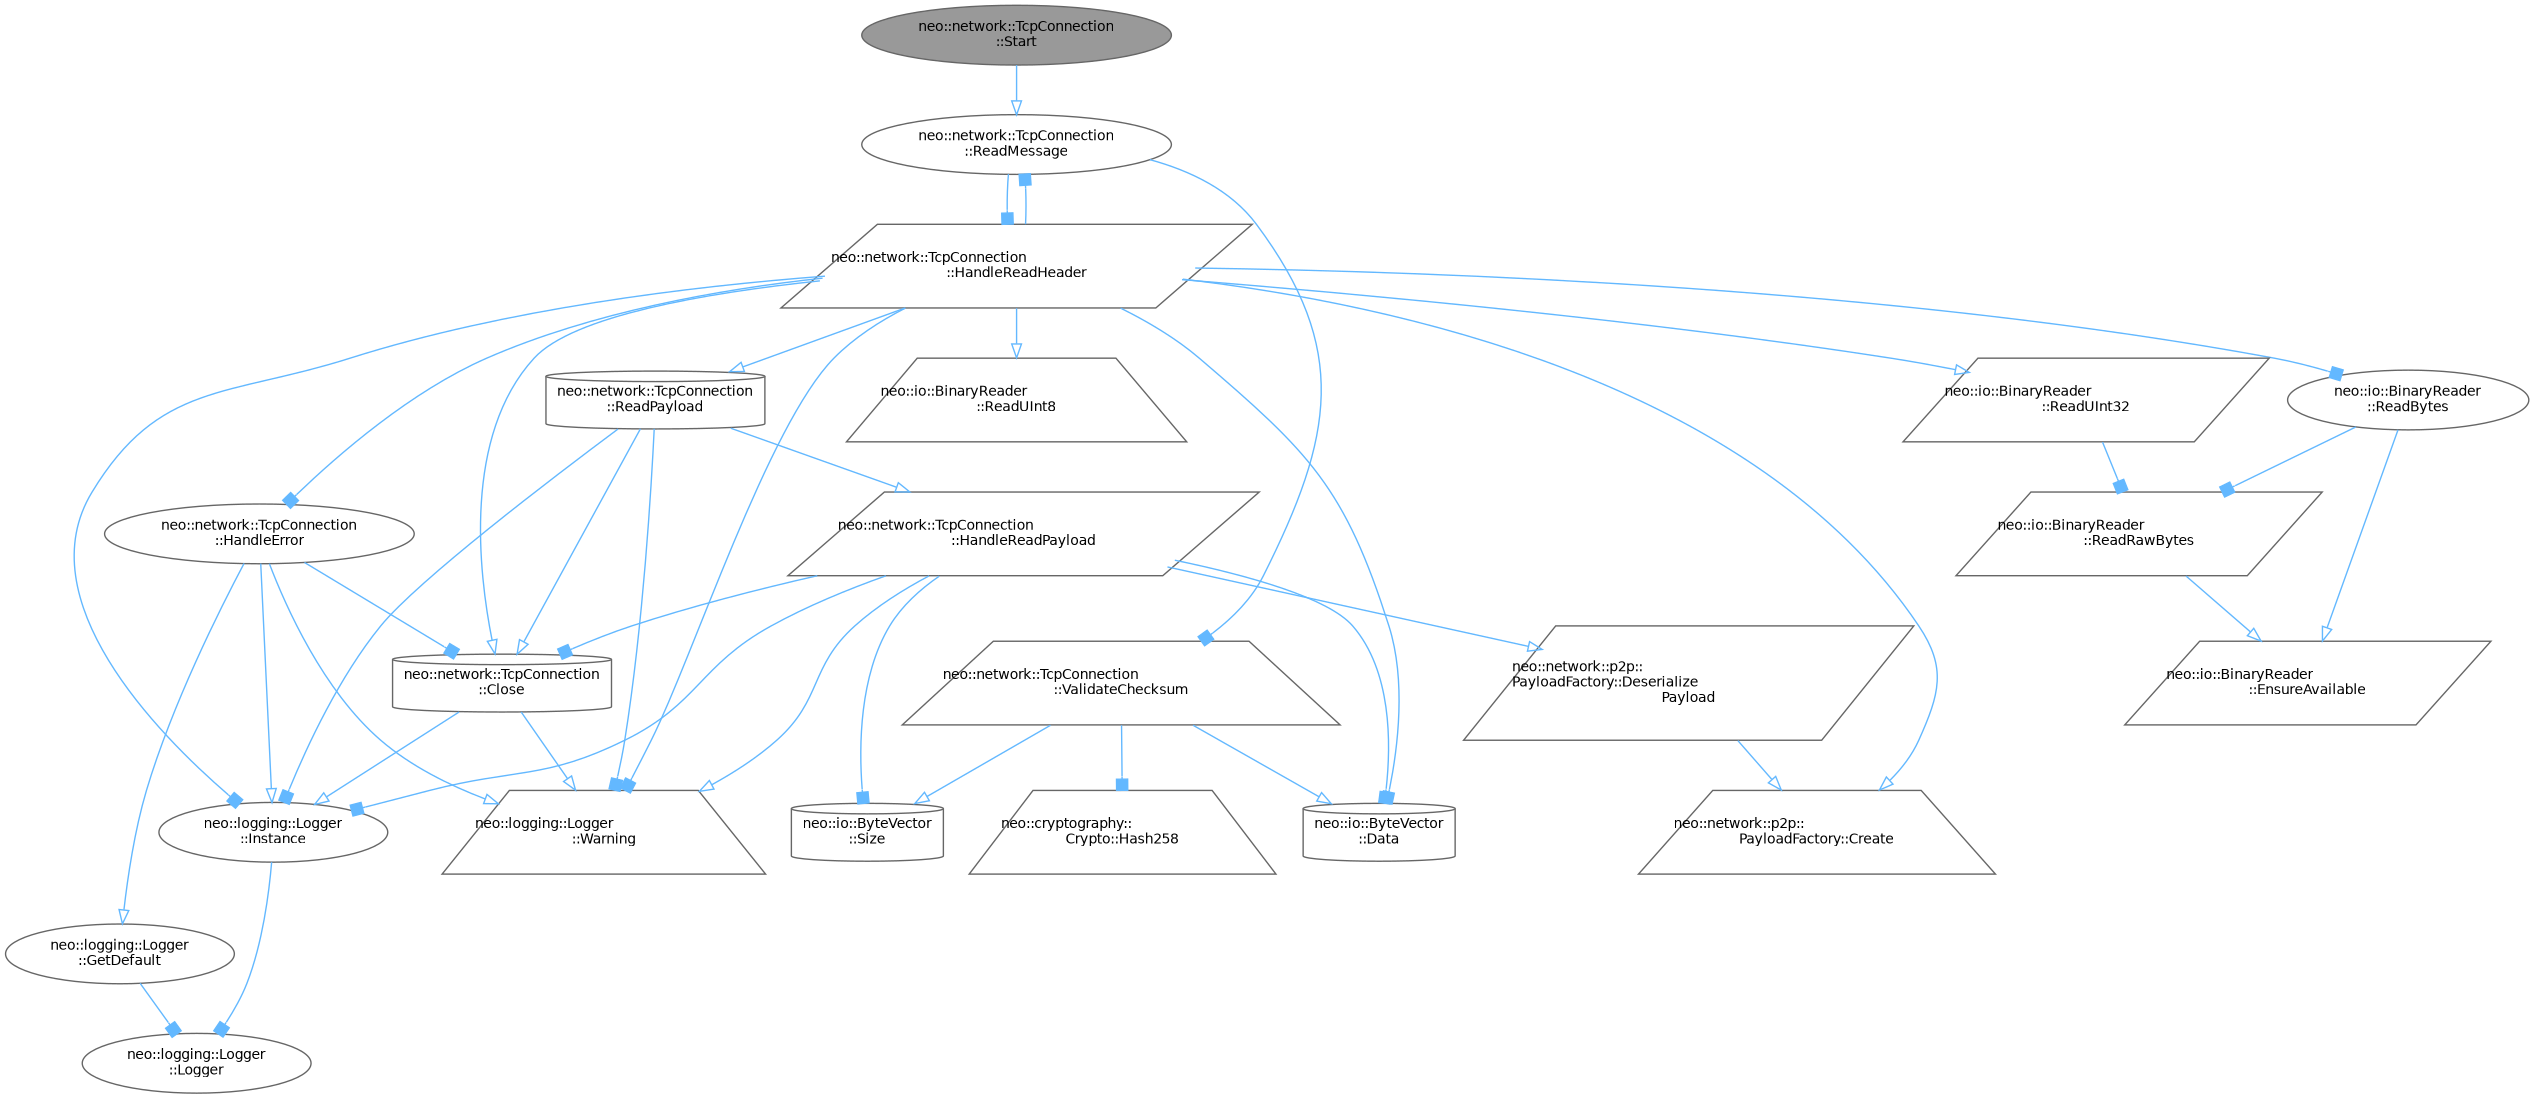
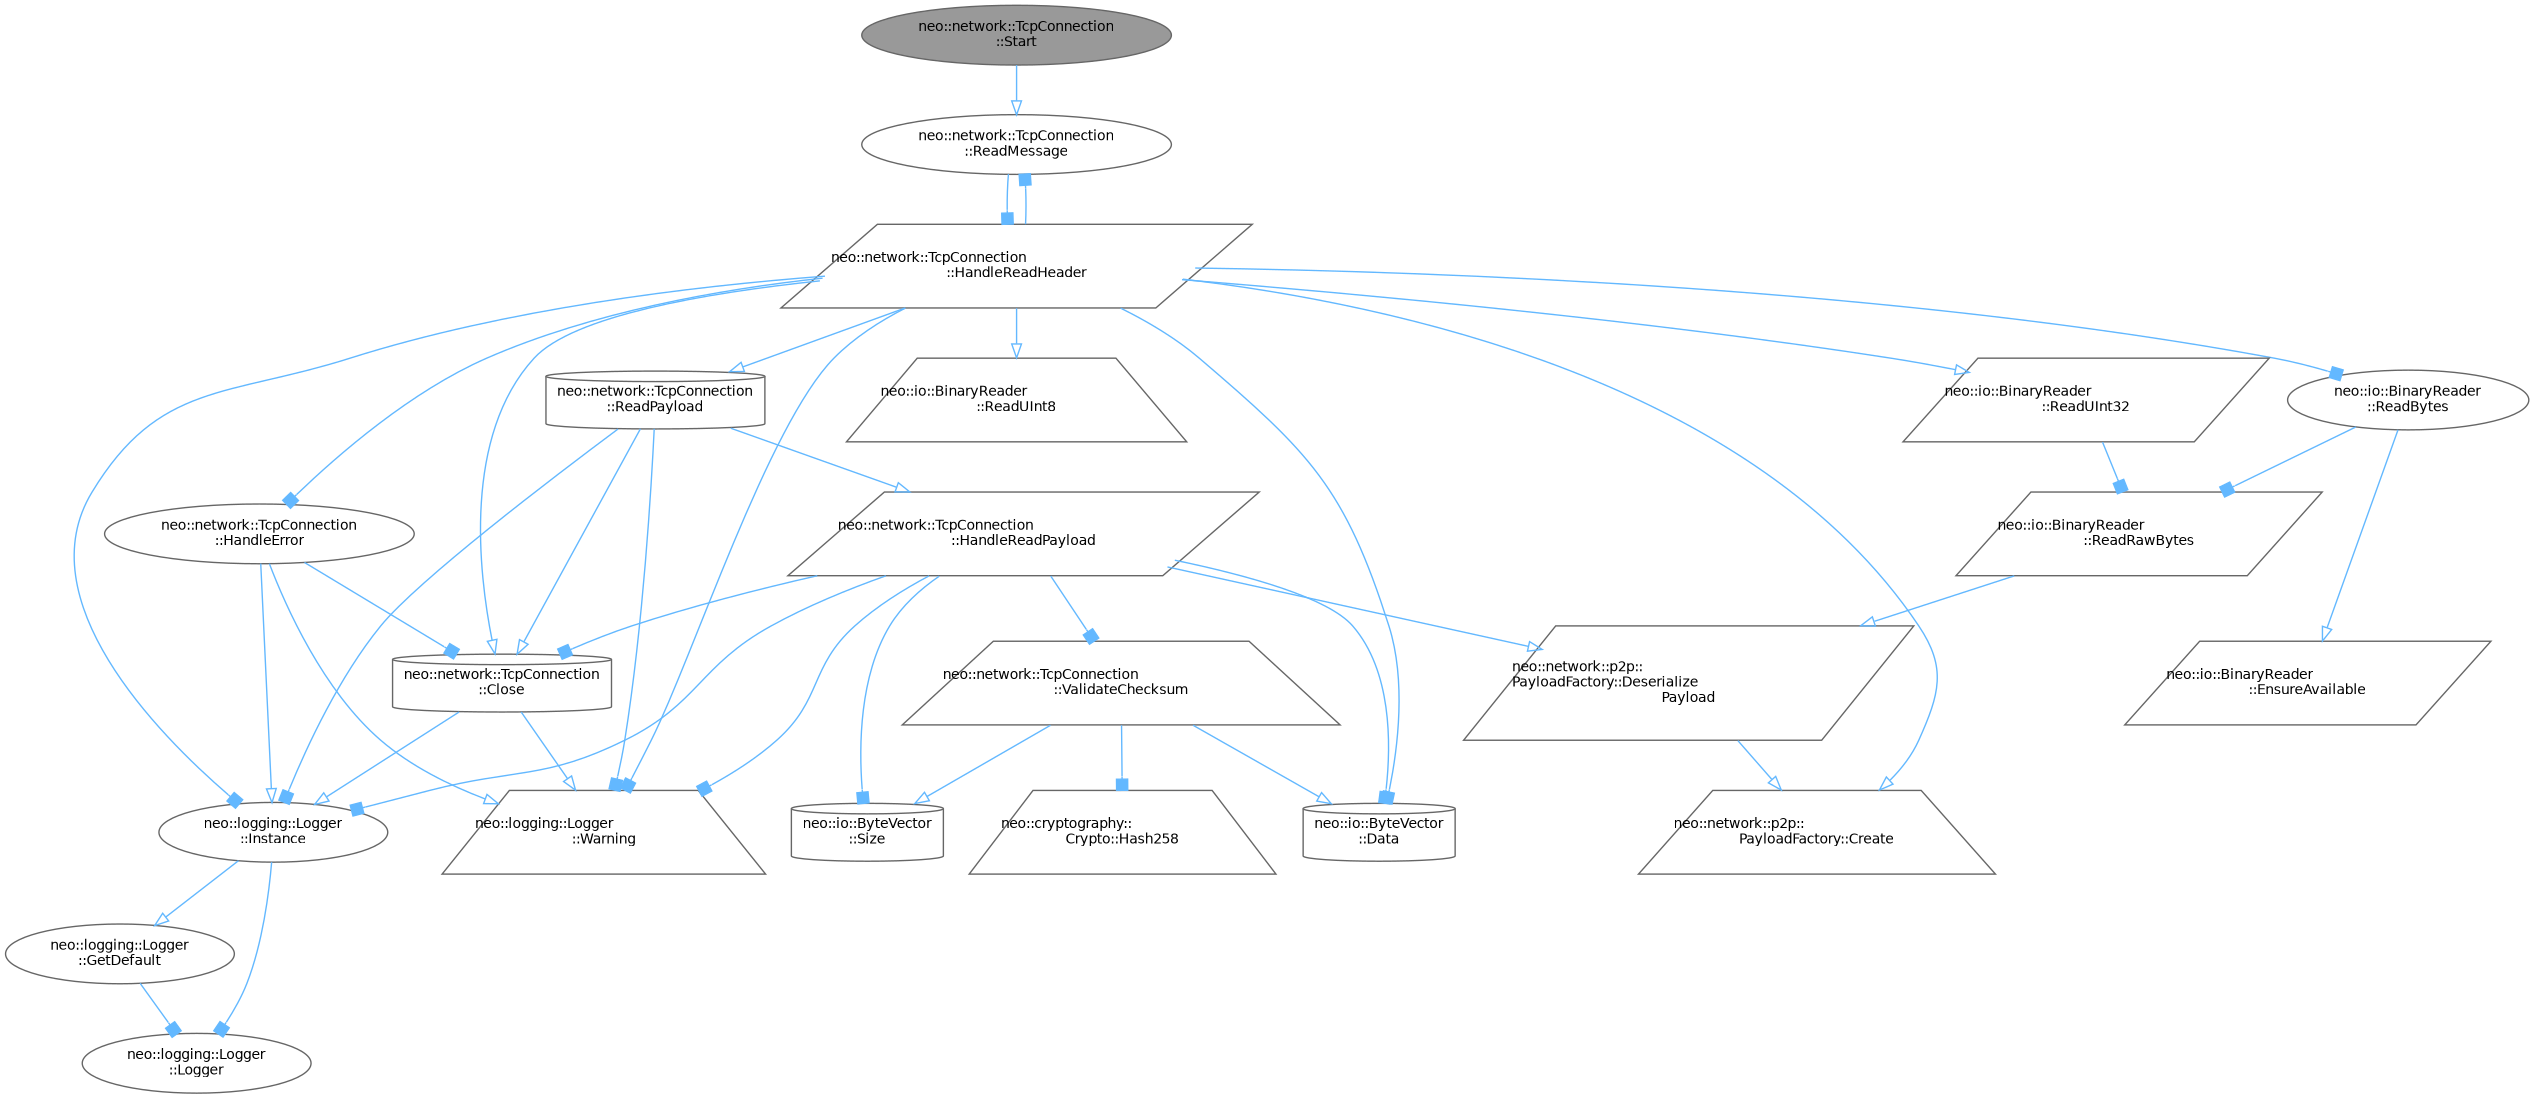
edge "neo::network::TcpConnection ::ReadMessage" -> "neo::network::TcpConnection ::ValidateChecksum": now "neo::network::TcpConnection ::HandleReadPayload" -> "neo::network::TcpConnection ::ValidateChecksum"
edge "neo::io::BinaryReader ::ReadRawBytes" -> "neo::io::BinaryReader ::EnsureAvailable": now "neo::io::BinaryReader ::ReadRawBytes" -> "neo::network::p2p:: PayloadFactory::Deserialize Payload"
edge "neo::network::TcpConnection ::HandleReadPayload" -> "neo::logging::Logger ::Warning": arrowhead onormal -> box
edge "neo::network::TcpConnection ::HandleError" -> "neo::logging::Logger ::GetDefault": now "neo::logging::Logger ::Instance" -> "neo::logging::Logger ::GetDefault"
